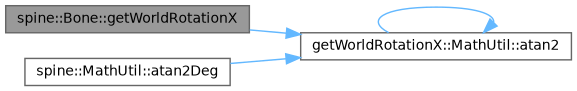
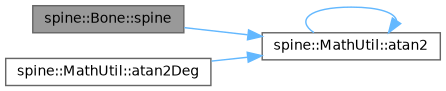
node "spine::Bone::getWorldRotationX": label "spine::Bone::getWorldRotationX" -> "spine::Bone::spine"
node "getWorldRotationX::MathUtil::atan2": label "getWorldRotationX::MathUtil::atan2" -> "spine::MathUtil::atan2"
